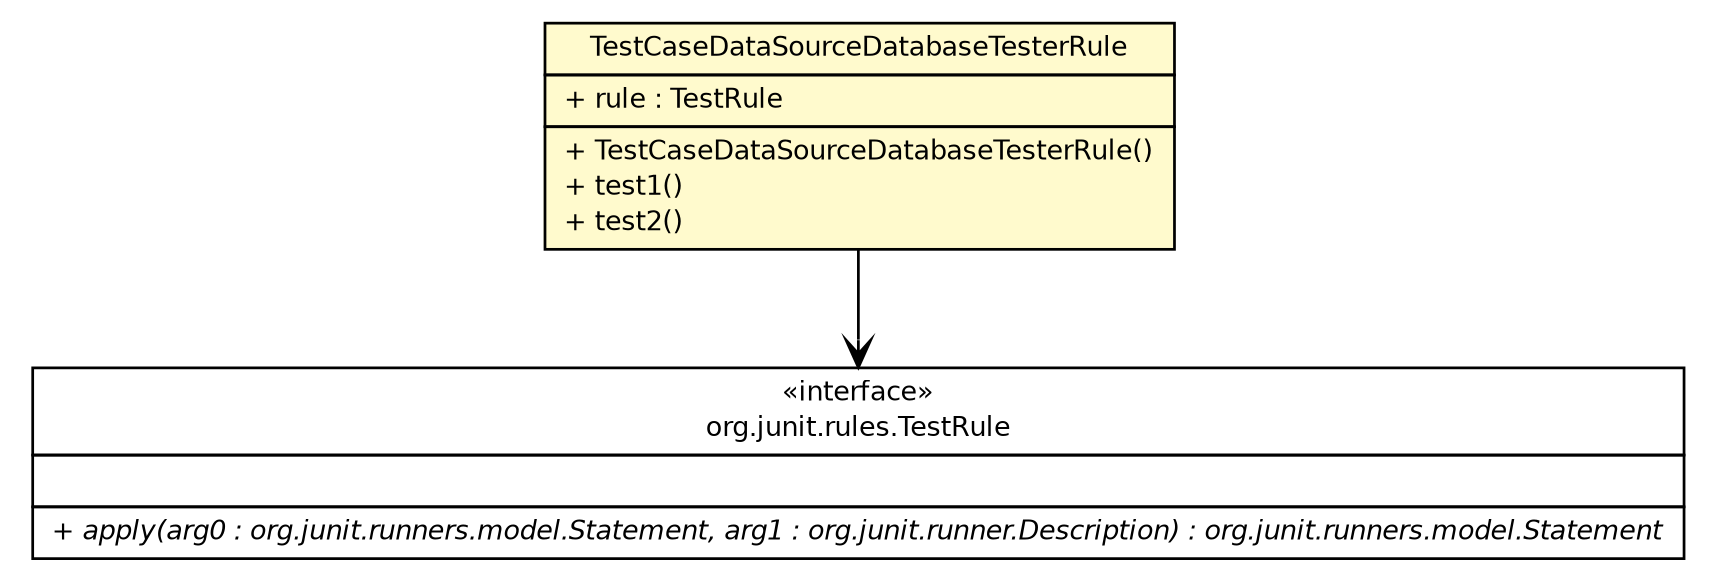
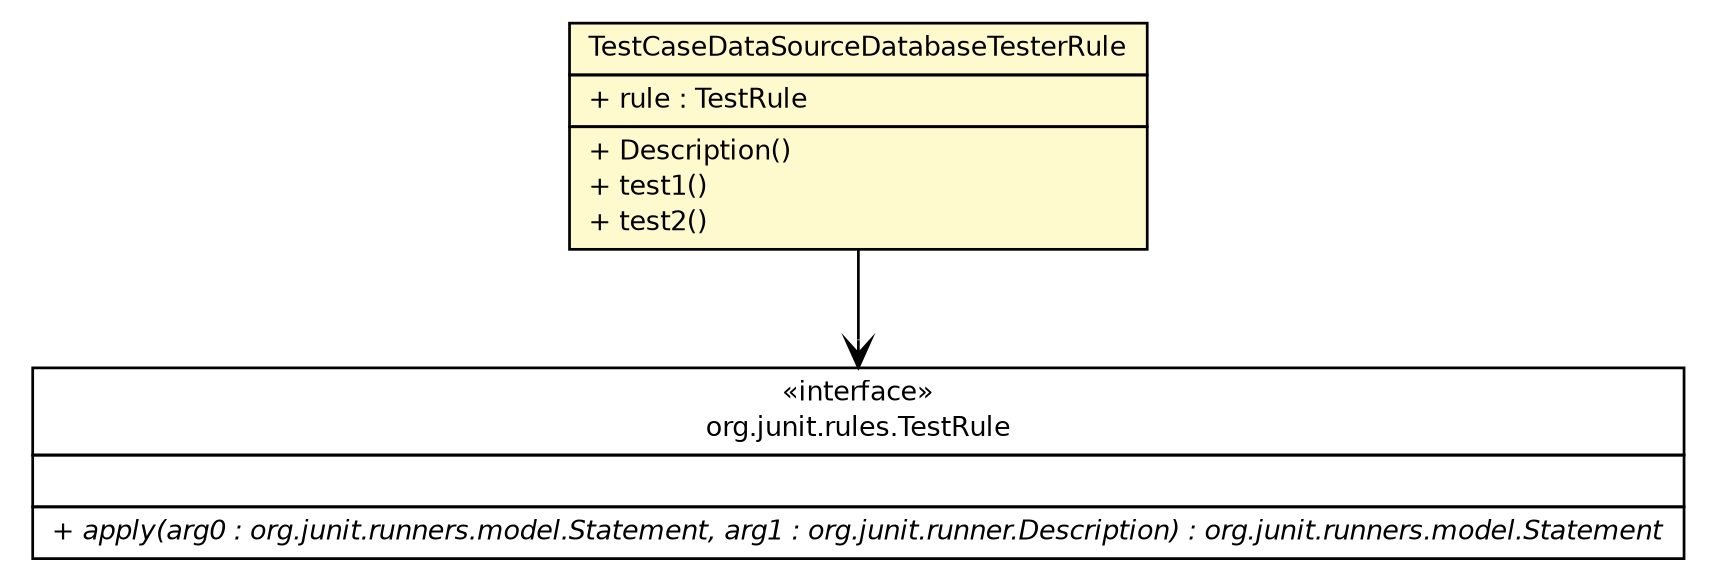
node "TestCaseDataSourceDatabaseTesterRule": text "+ TestCaseDataSourceDatabaseTesterRule()" -> "+ Description()"
